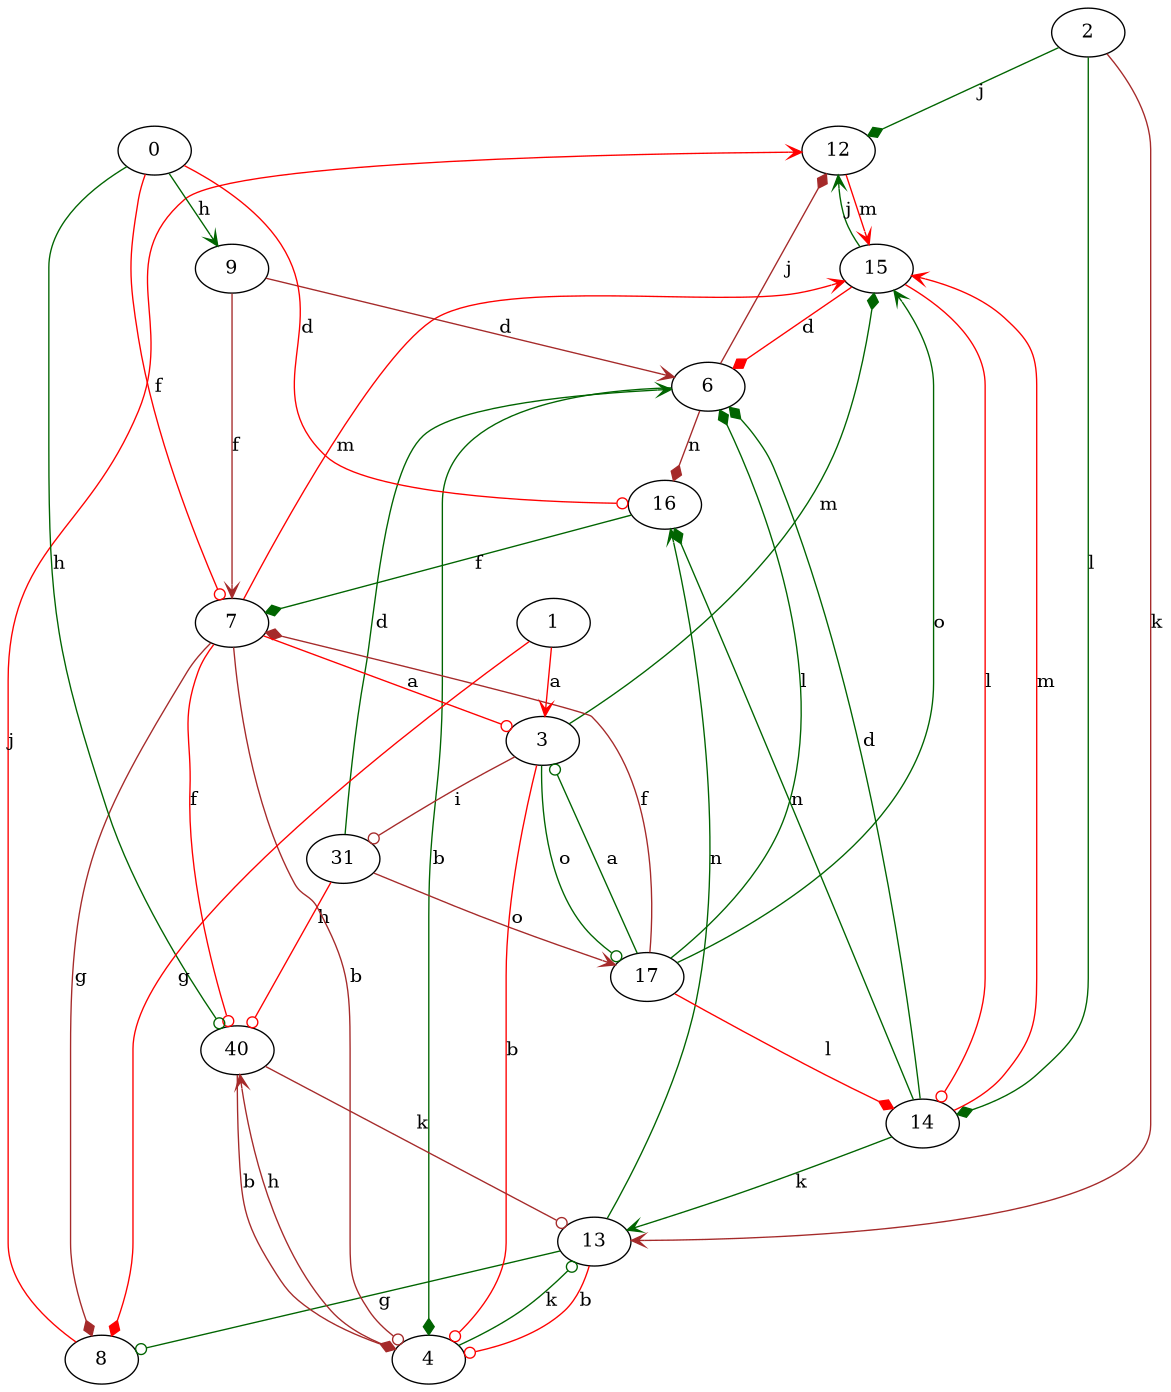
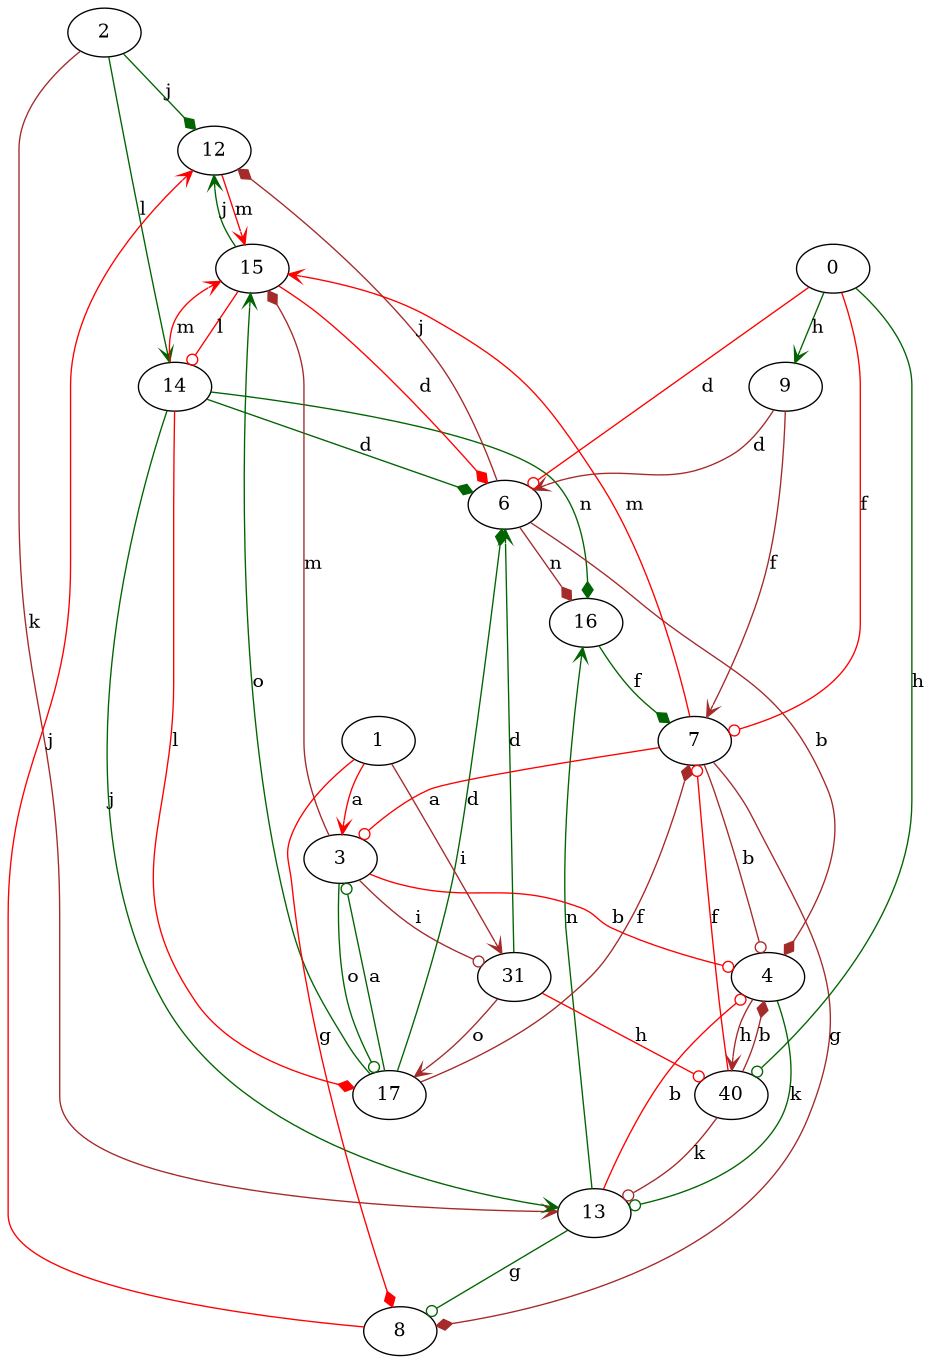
edge "0" -> "16": now "0" -> "6"
edge "3" -> "15": color darkgreen -> brown
edge "2" -> "14": arrowhead diamond -> vee
edge "17" -> "6": label "l" -> "d"
edge "6" -> "4": color darkgreen -> brown
edge "7" -> "40": reversed
edge "1" -> "31": added, label "i"
edge "17" -> "14": reversed
edge "14" -> "13": label "k" -> "j"
